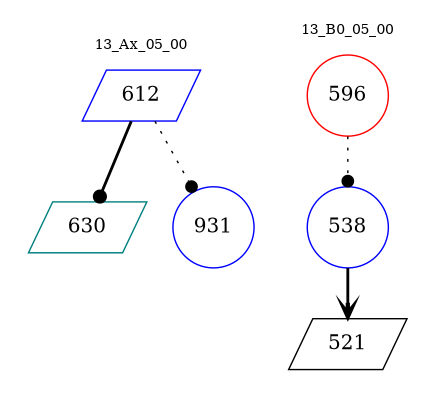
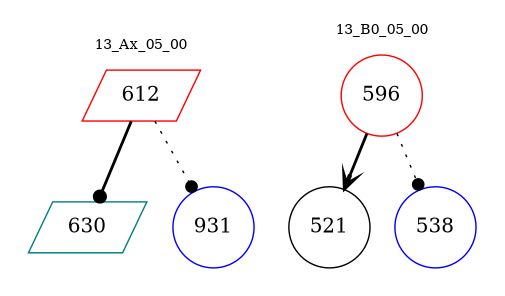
node "612": color blue -> red
edge "538" -> "521": now "596" -> "521"
node "521": shape parallelogram -> circle
